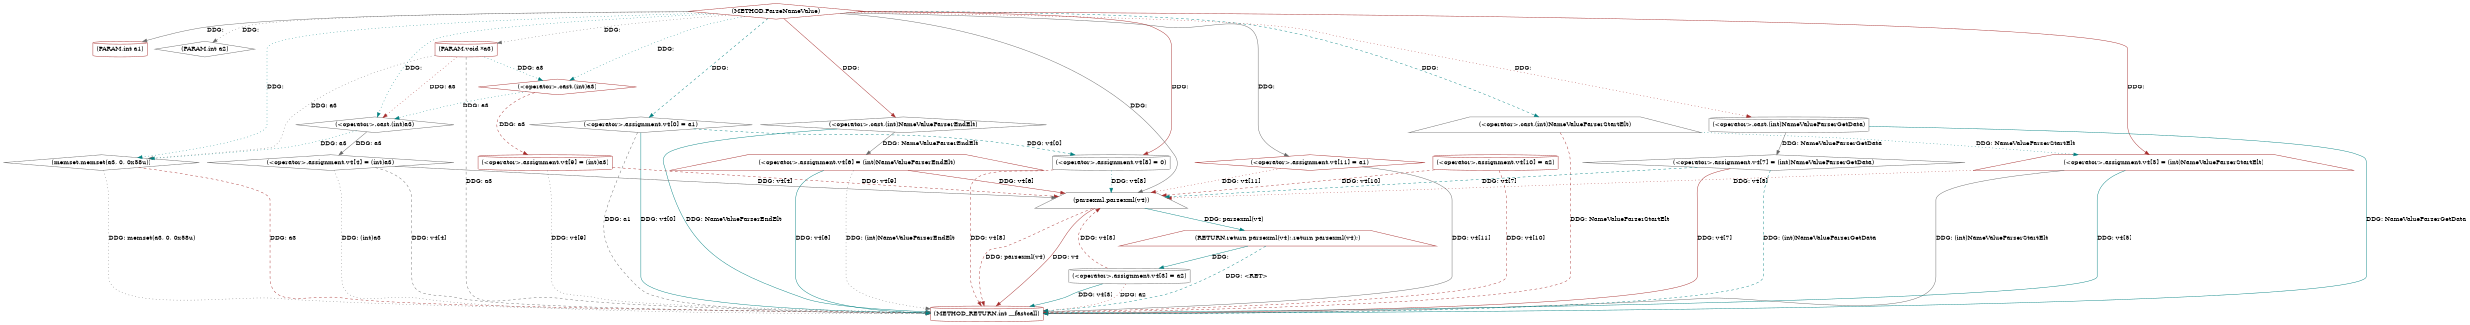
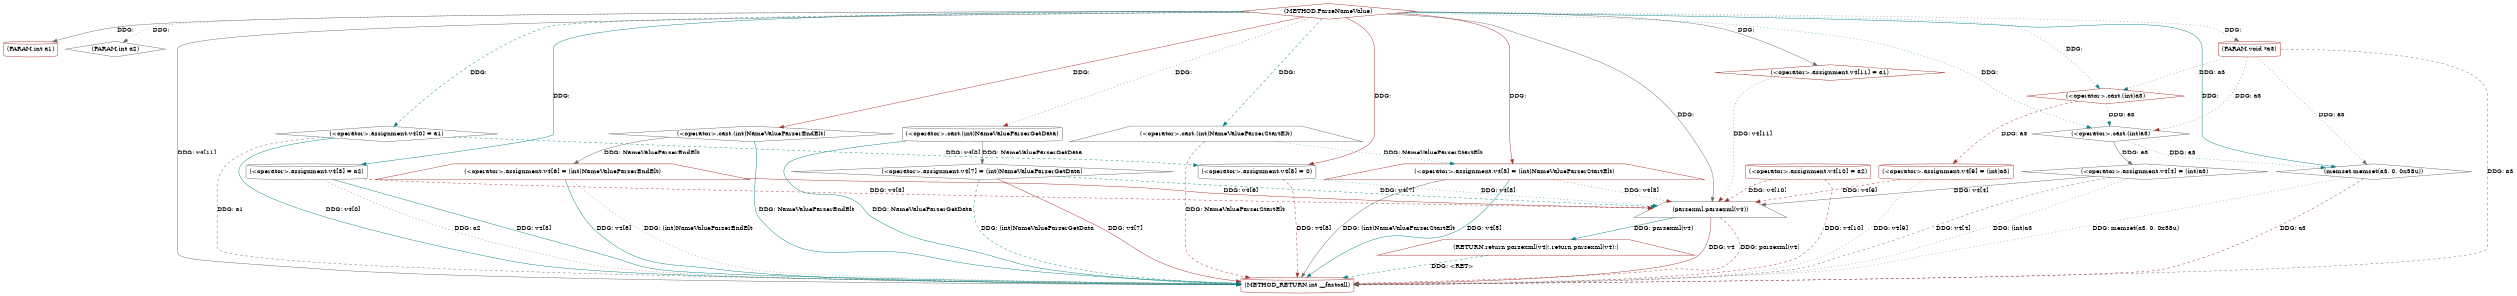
edge "(METHOD,ParseNameValue)" -> "(memset,memset(a3, 0, 0x58u))": style dotted -> solid
edge "(RETURN,return parsexml(v4);,return parsexml(v4);)" -> "(<operator>.assignment,v4[3] = a2)": now "(METHOD,ParseNameValue)" -> "(<operator>.assignment,v4[3] = a2)"
edge "(<operator>.assignment,v4[11] = a1)" -> "(METHOD_RETURN,int __fastcall)": now "(METHOD,ParseNameValue)" -> "(METHOD_RETURN,int __fastcall)"
